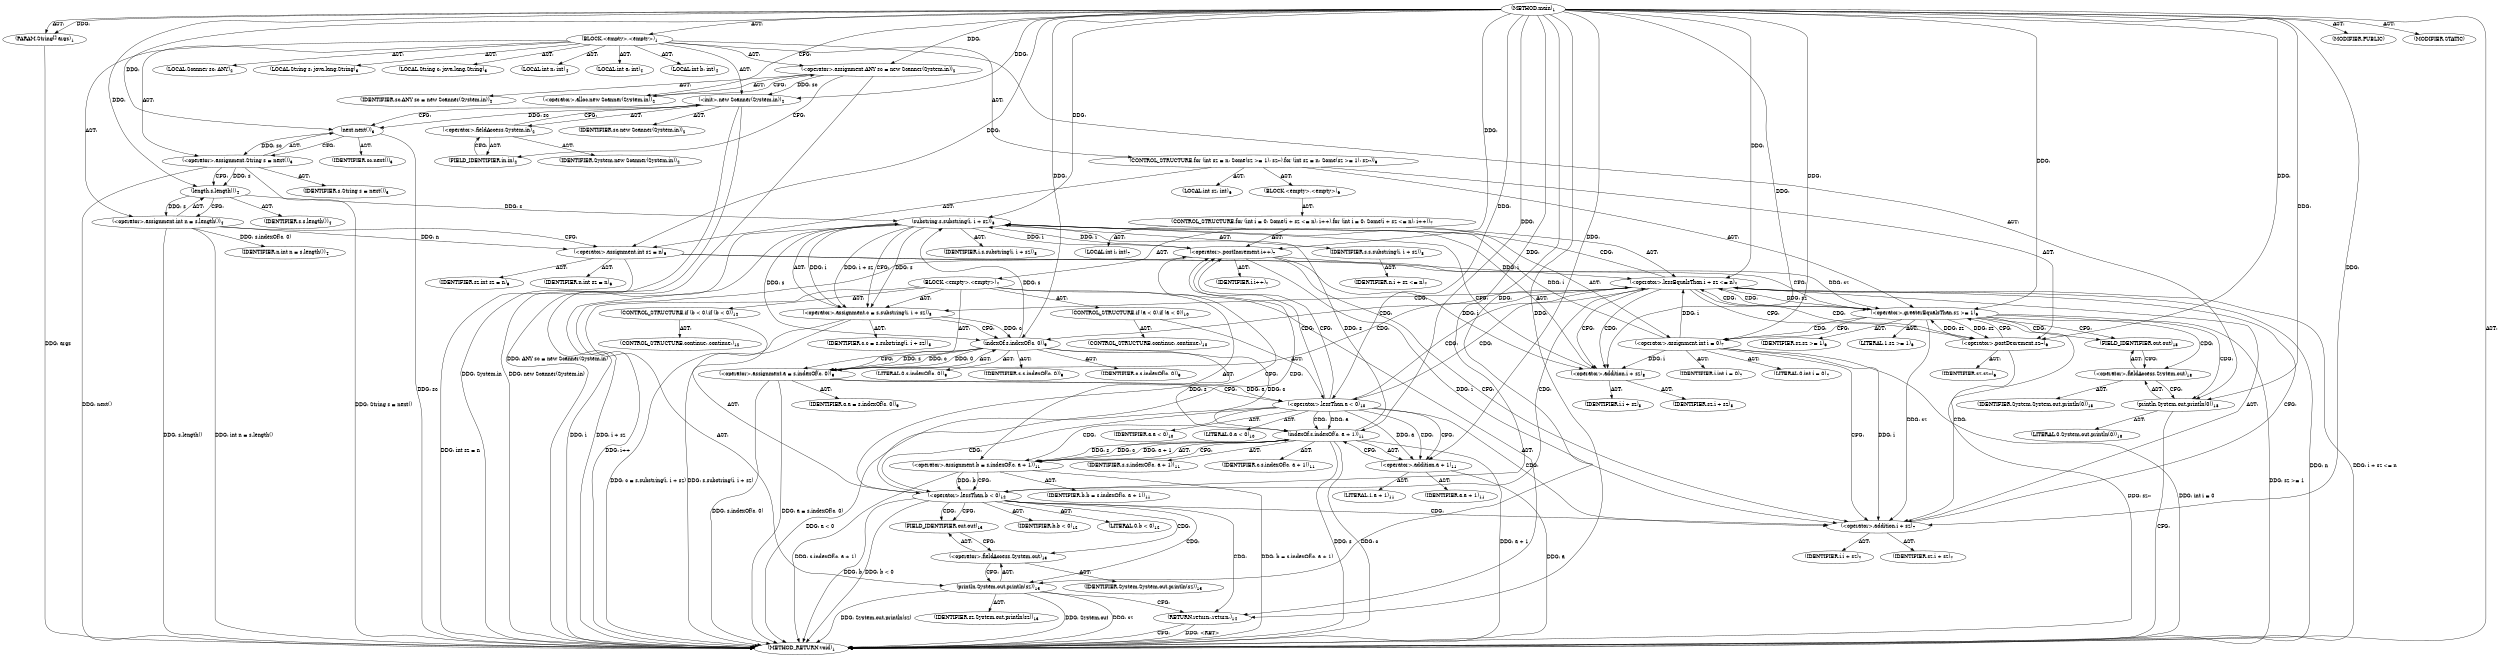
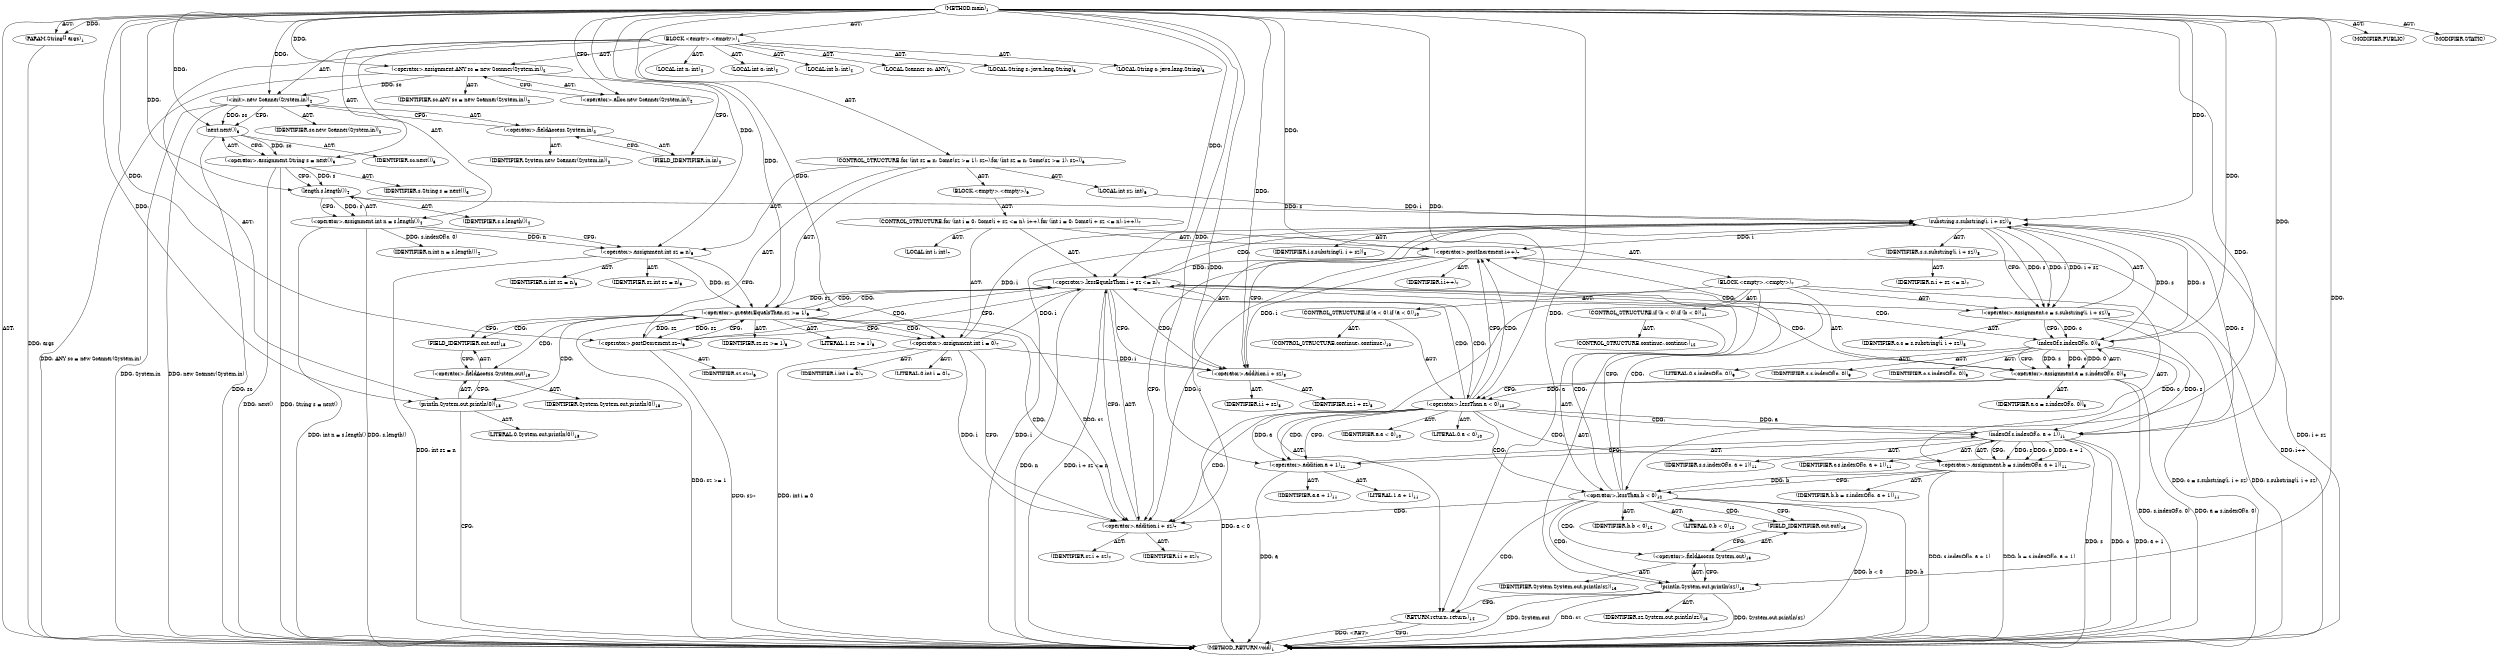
edge "(<operator>.postIncrement,i++)" -> "(substring,s.substring(i, i + sz))": now "(LOCAL,int sz: int)" -> "(substring,s.substring(i, i + sz))"
node "(CONTROL_STRUCTURE,if (b < 0),if (b < 0))": text "12" -> "11"
